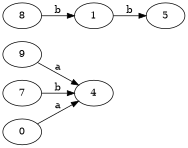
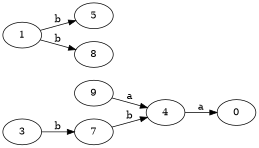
edge "8" -> "1": reversed
edge "0" -> "4": reversed
node "3": added
